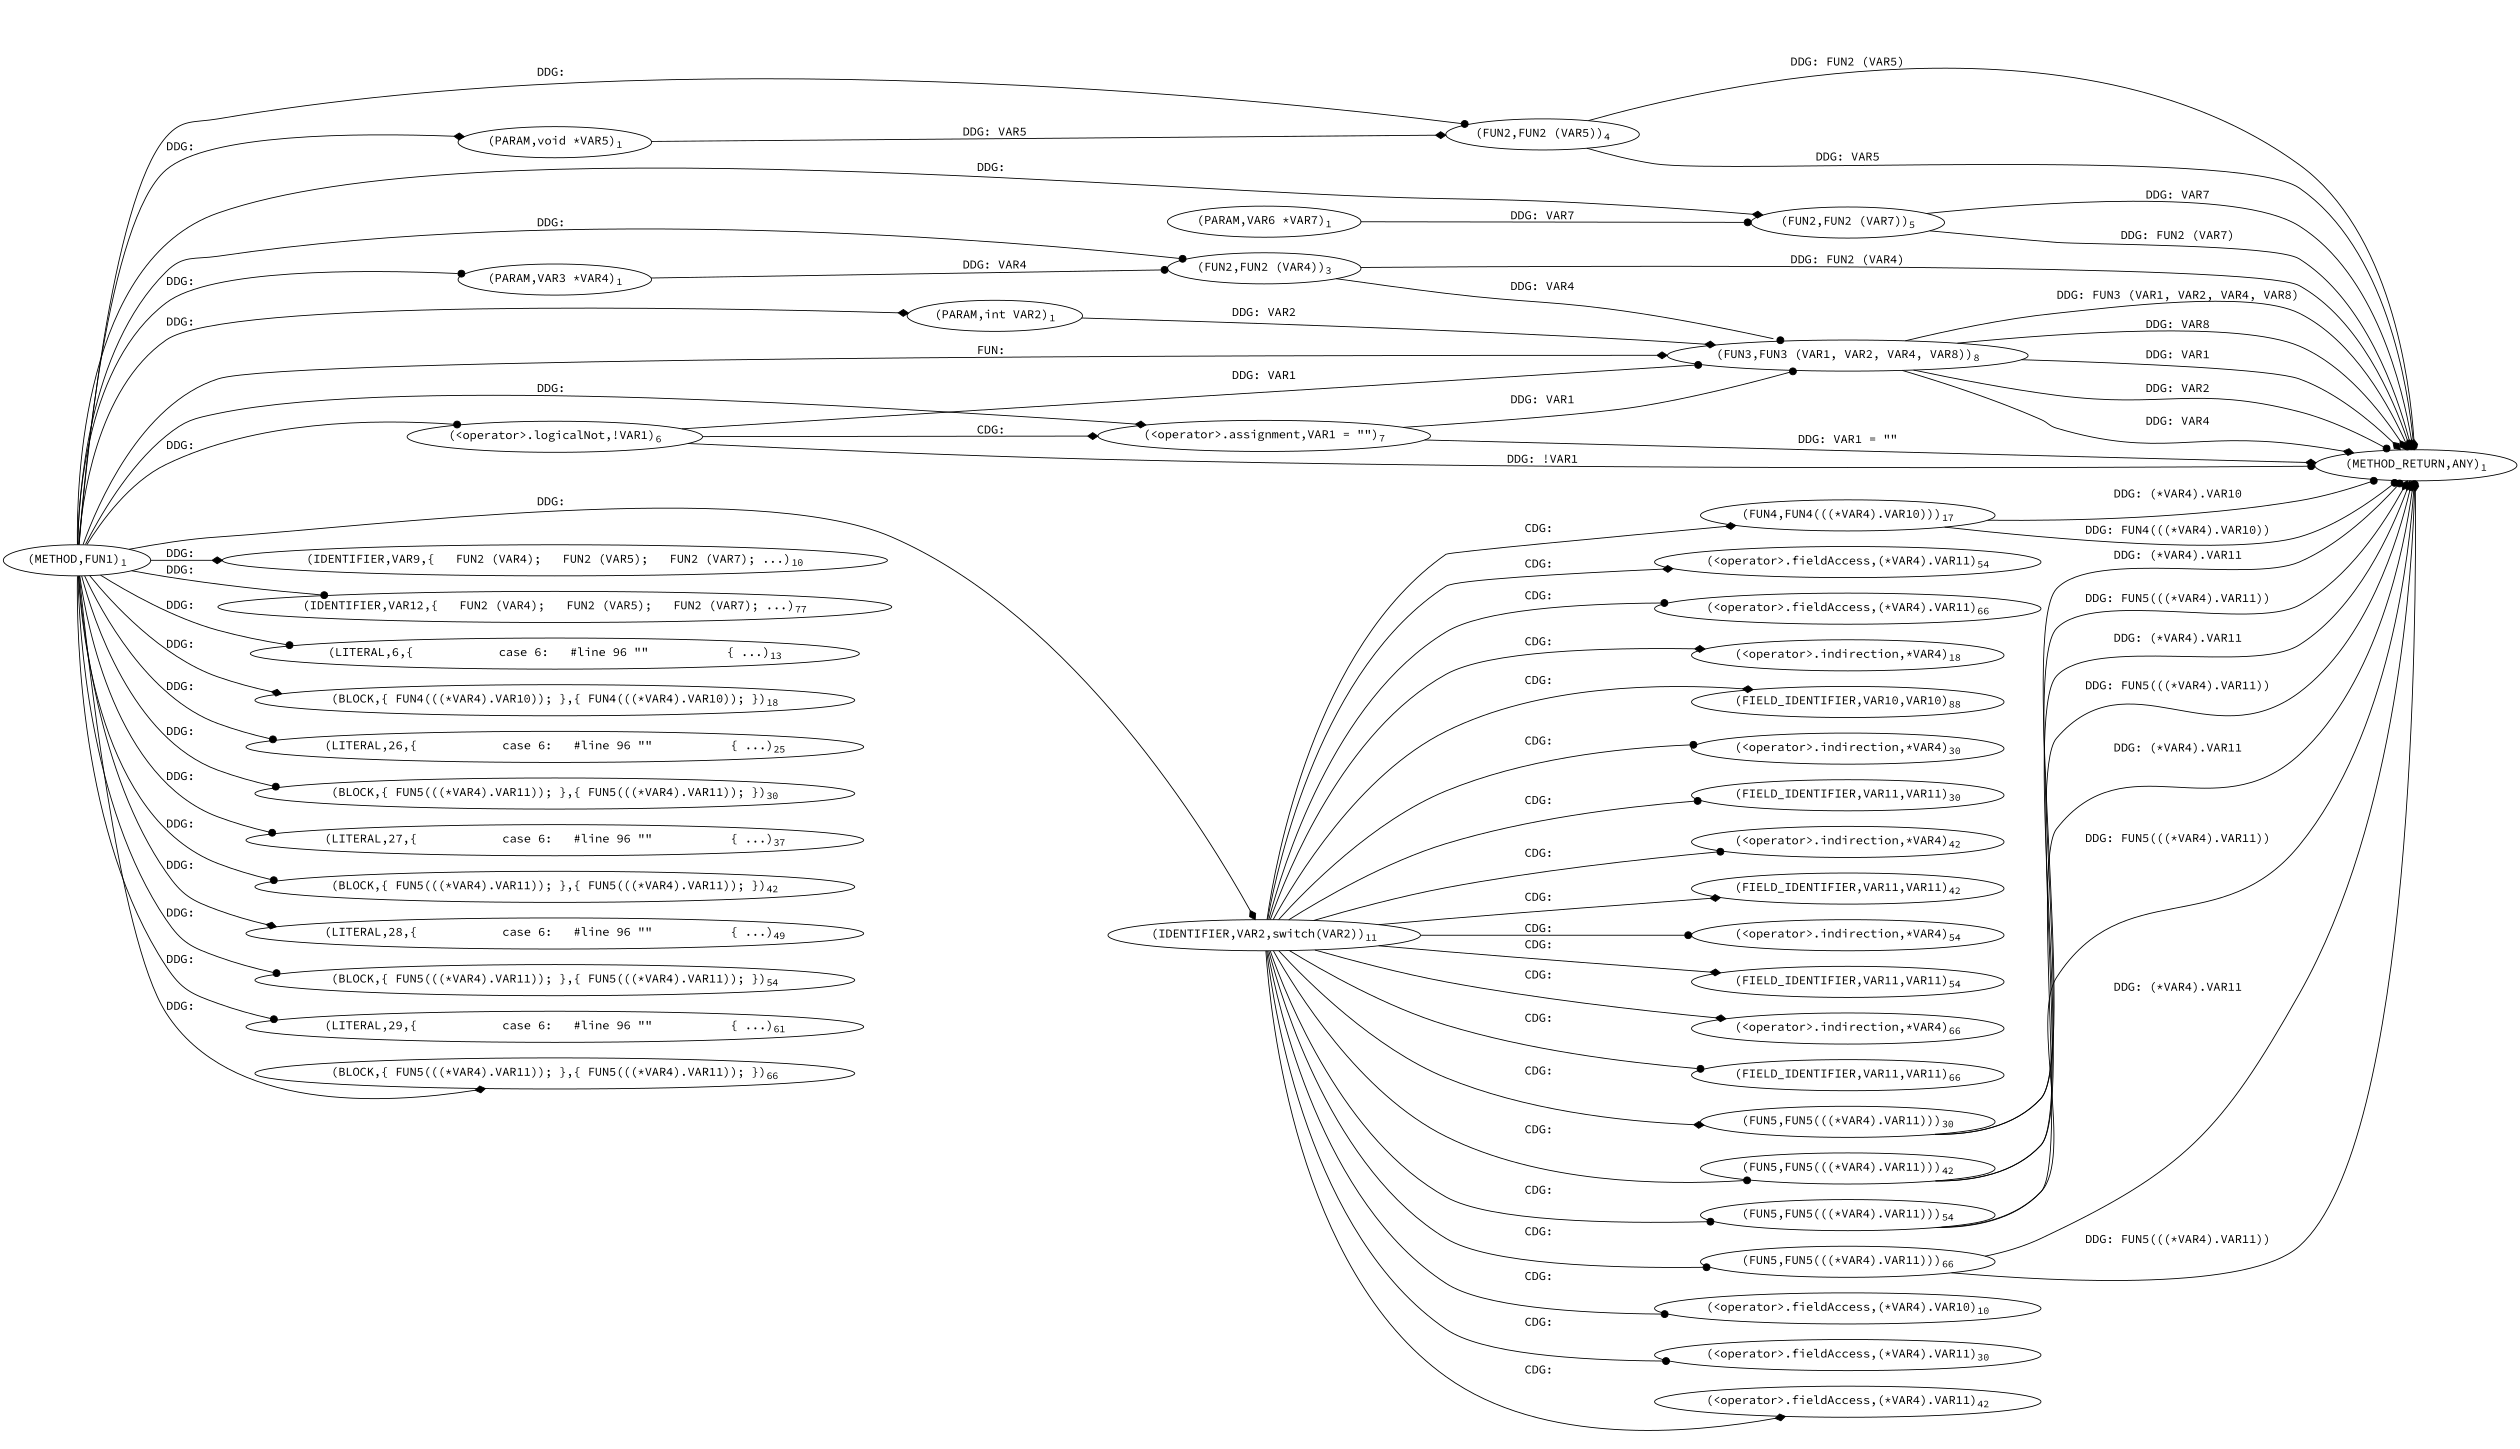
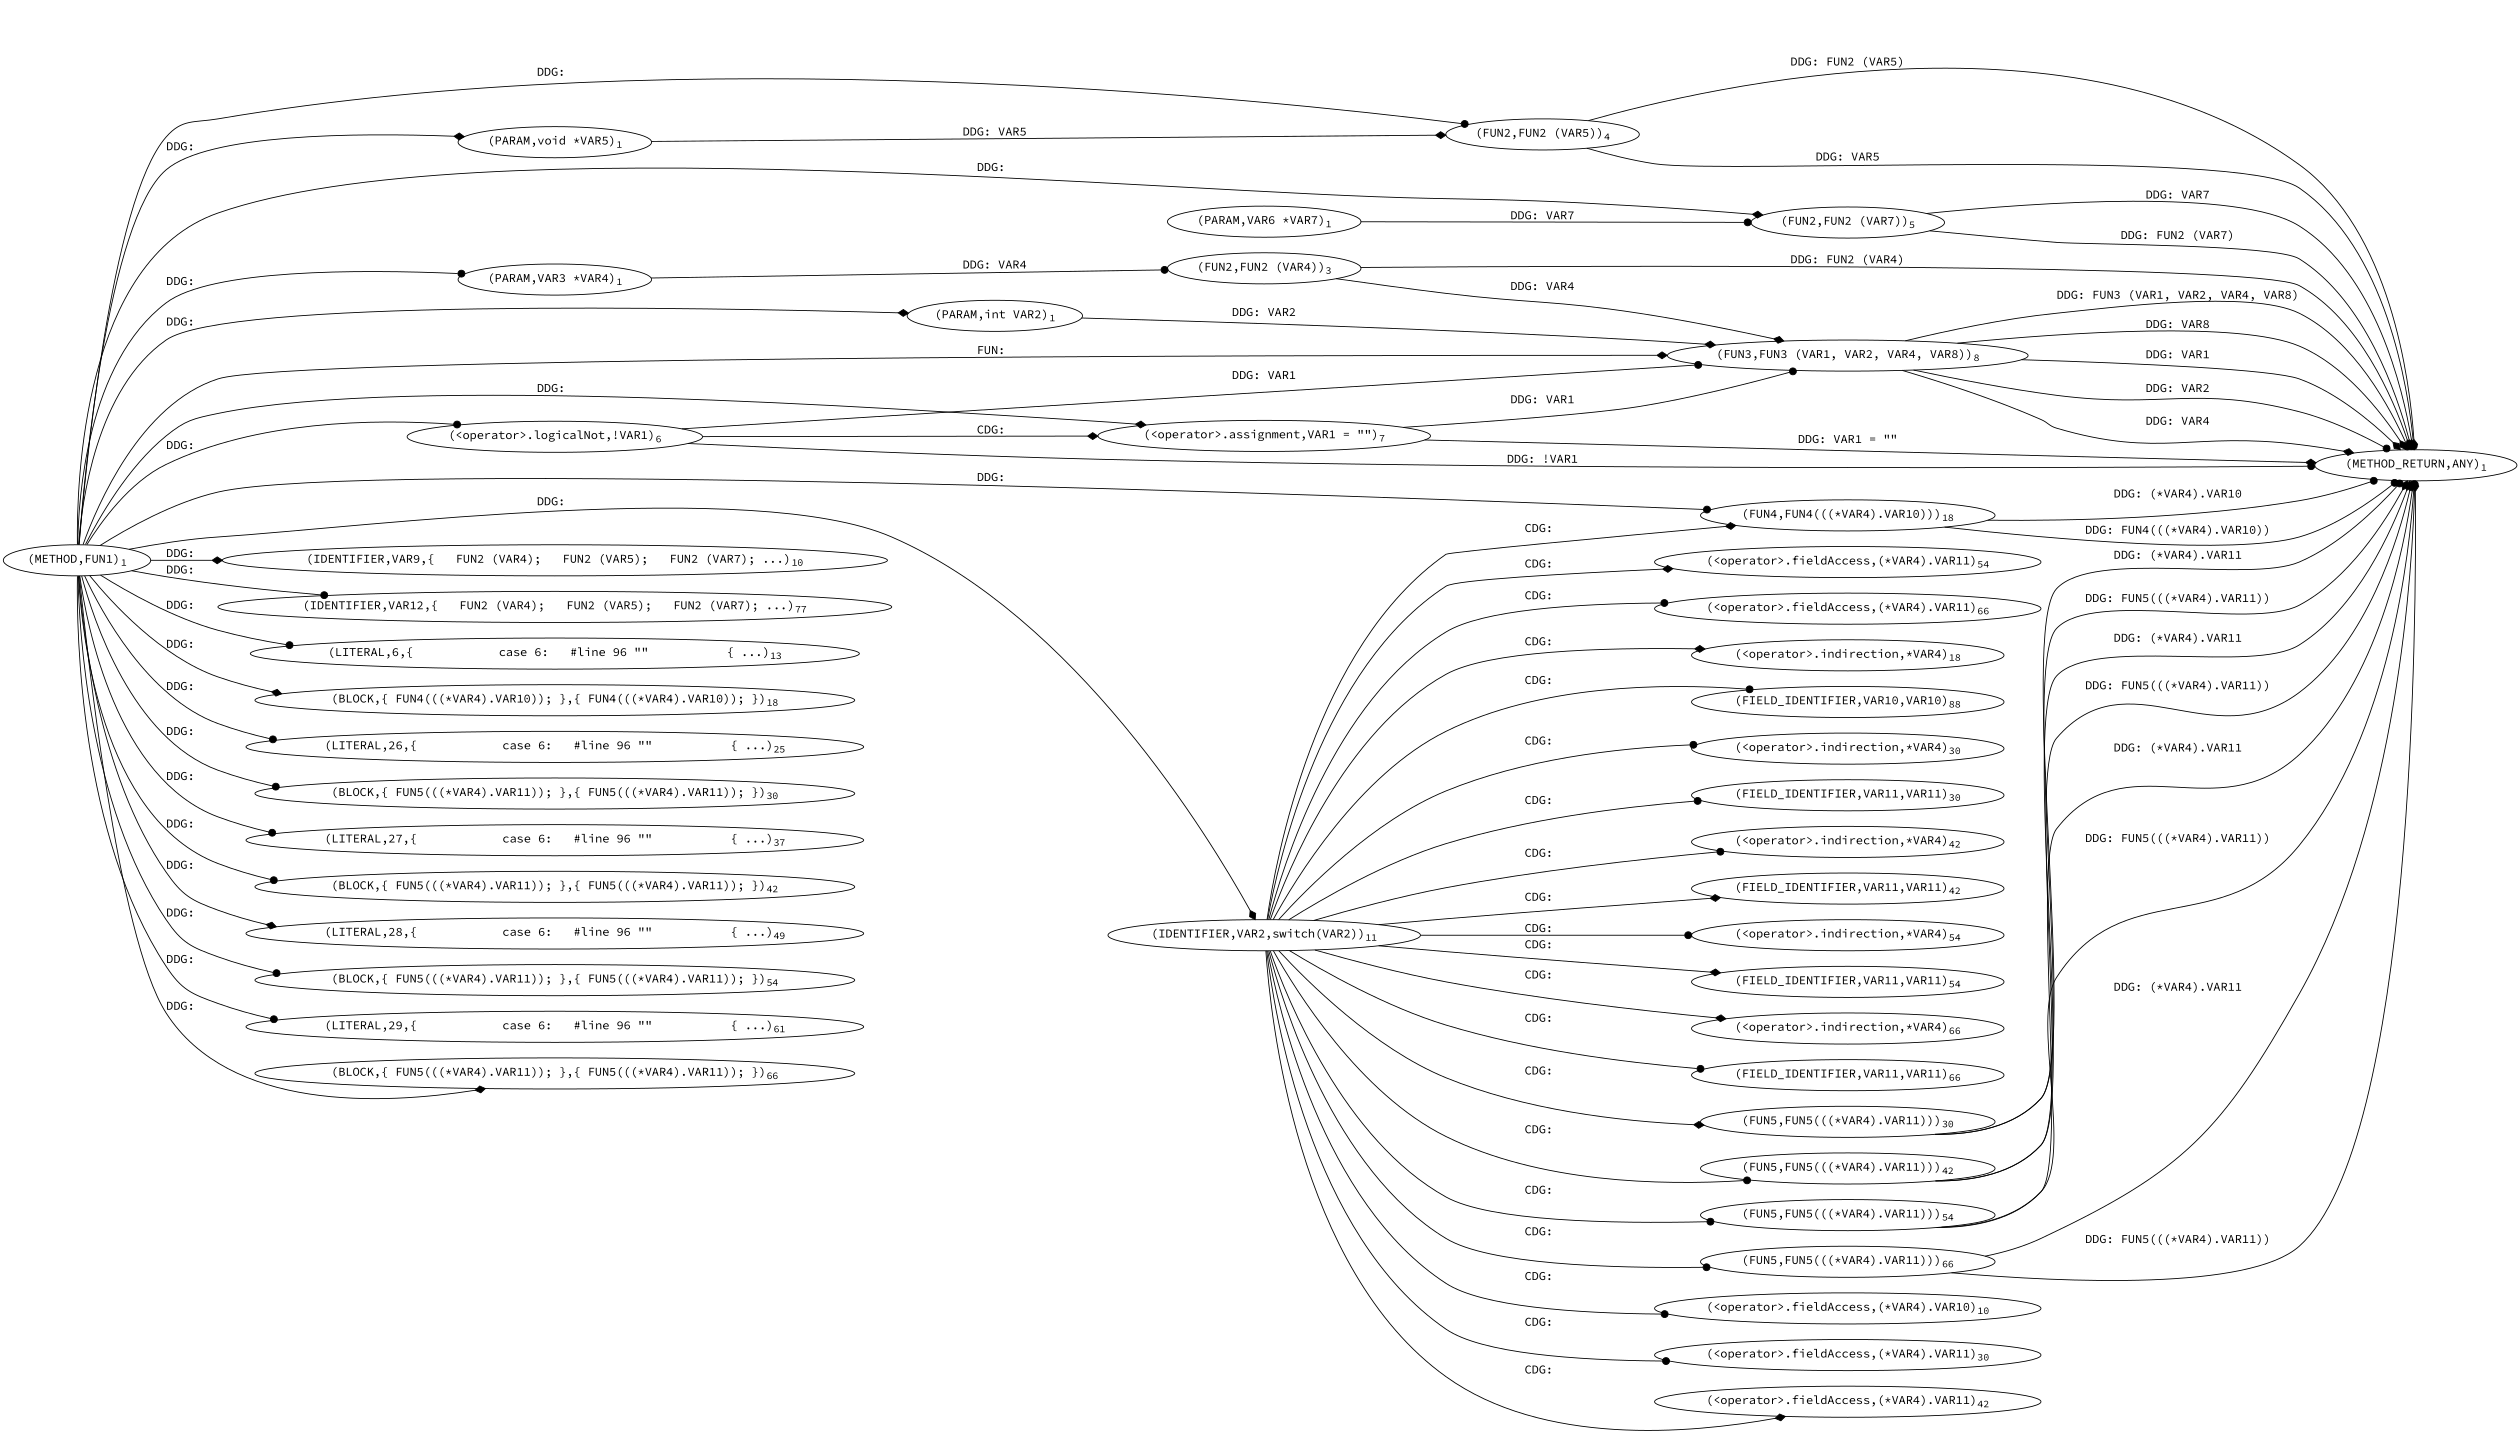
edge "(METHOD,FUN1)" -> "(FUN2,FUN2 (VAR4))": now "(METHOD,FUN1)" -> "(FUN4,FUN4(((*VAR4).VAR10)))"
edge "(FUN2,FUN2 (VAR4))" -> "(FUN3,FUN3 (VAR1, VAR2, VAR4, VAR8))": arrowhead dot -> diamond
node "(FUN4,FUN4(((*VAR4).VAR10)))": text "17" -> "18"
edge "(IDENTIFIER,VAR2,switch(VAR2))" -> "(FIELD_IDENTIFIER,VAR10,VAR10)": arrowhead diamond -> dot
